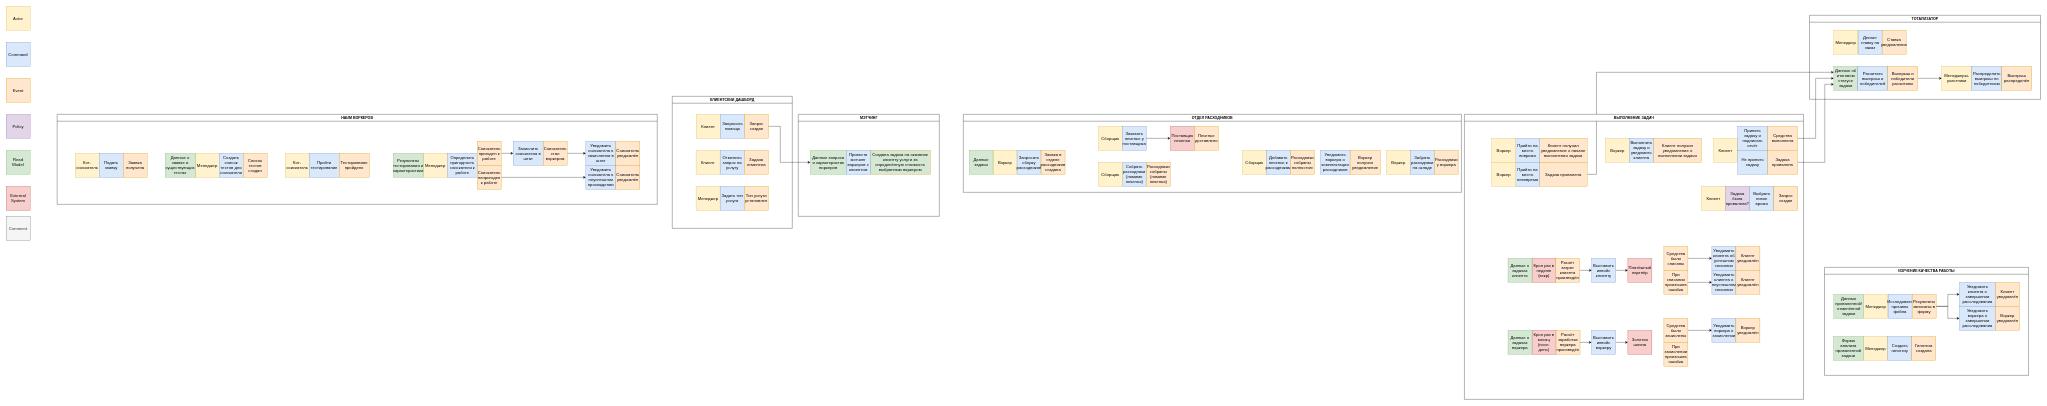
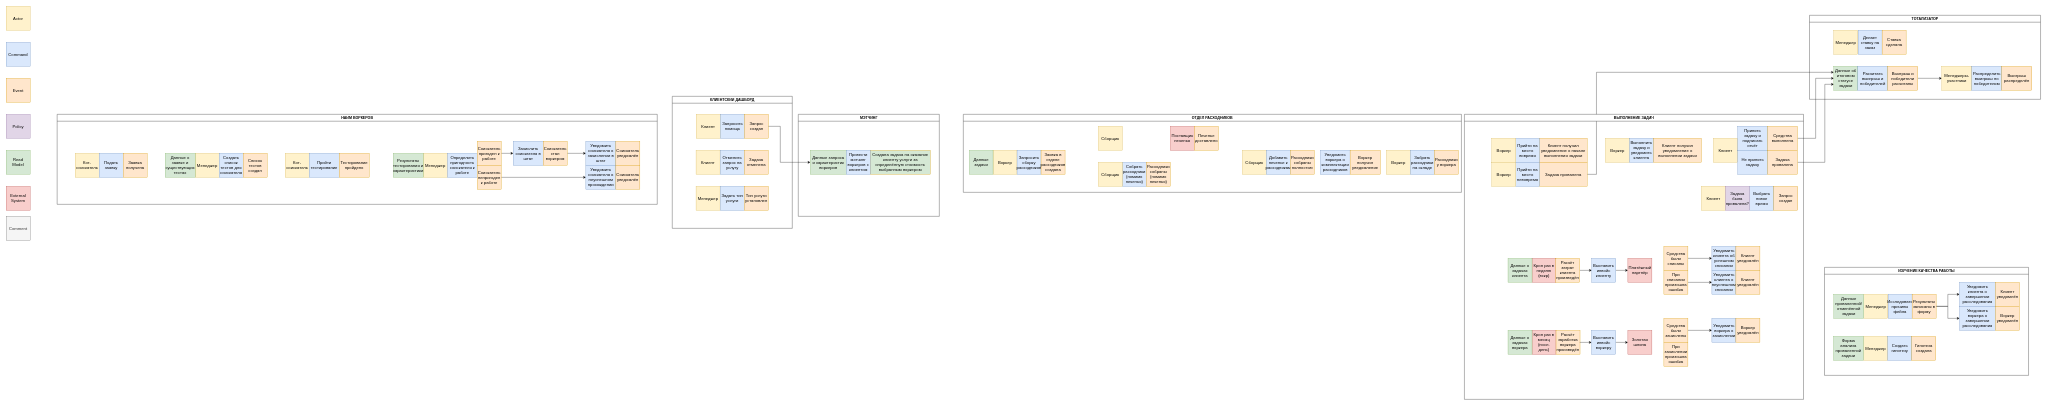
node "Ставка уведомление": label "Ставка уведомление" -> "Ставка сделана"
node "Заказать печенье у поставщика": removed
edge "Заказать печенье у поставщика" -> "Поставщик печенья": removed
